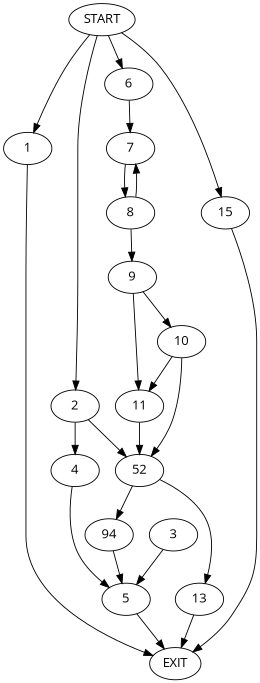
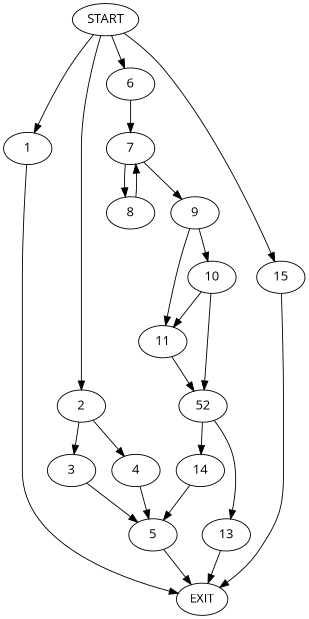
edge "8" -> "9": now "7" -> "9"
edge "2" -> "52": now "2" -> "3"
node "94": label "94" -> "14"
